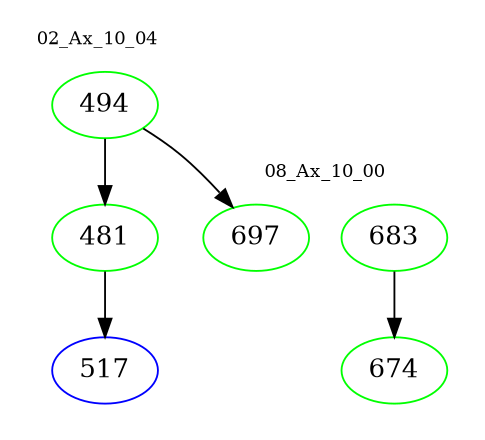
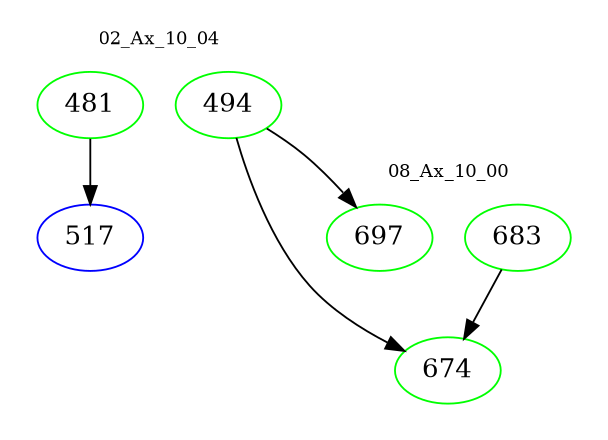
edge "494" -> "481": now "494" -> "674"
